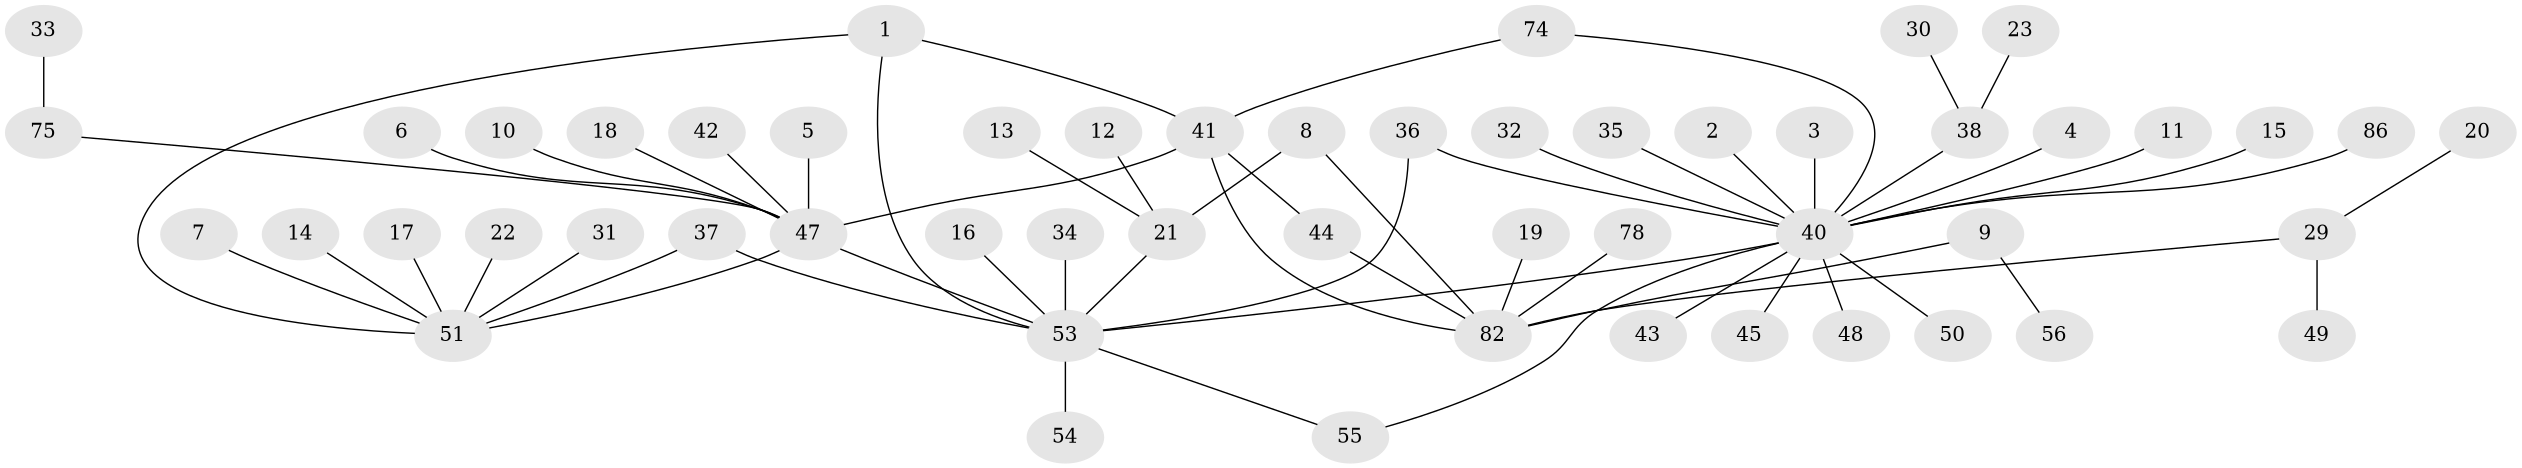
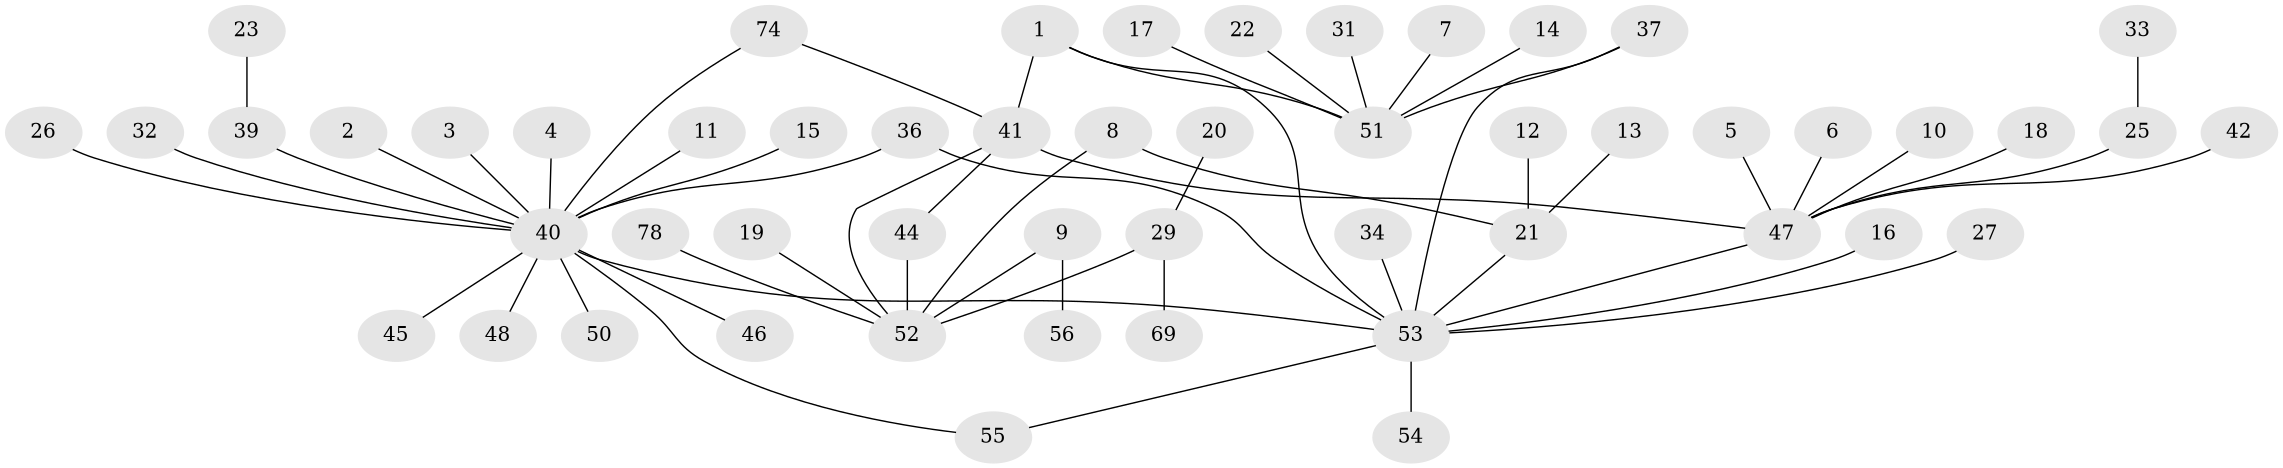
node "30": removed
node "75": label "75" -> "25"
node "35": removed
node "38": label "38" -> "39"
node "86": label "86" -> "26"
node "27": added
edge "47" -- "51": removed
node "82": label "82" -> "52"
node "43": label "43" -> "46"
node "49": label "49" -> "69"
